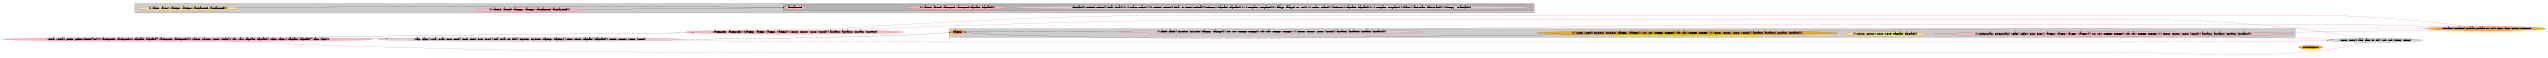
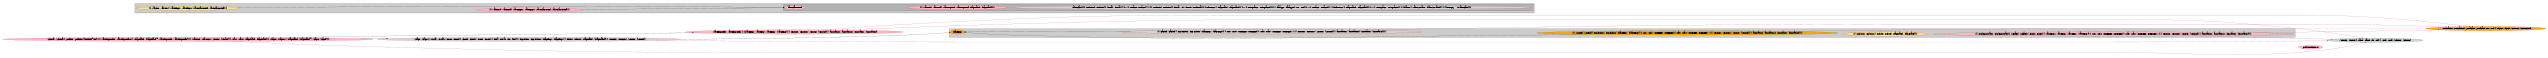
node "pushSemActDown": fillcolor orange -> lightpink
